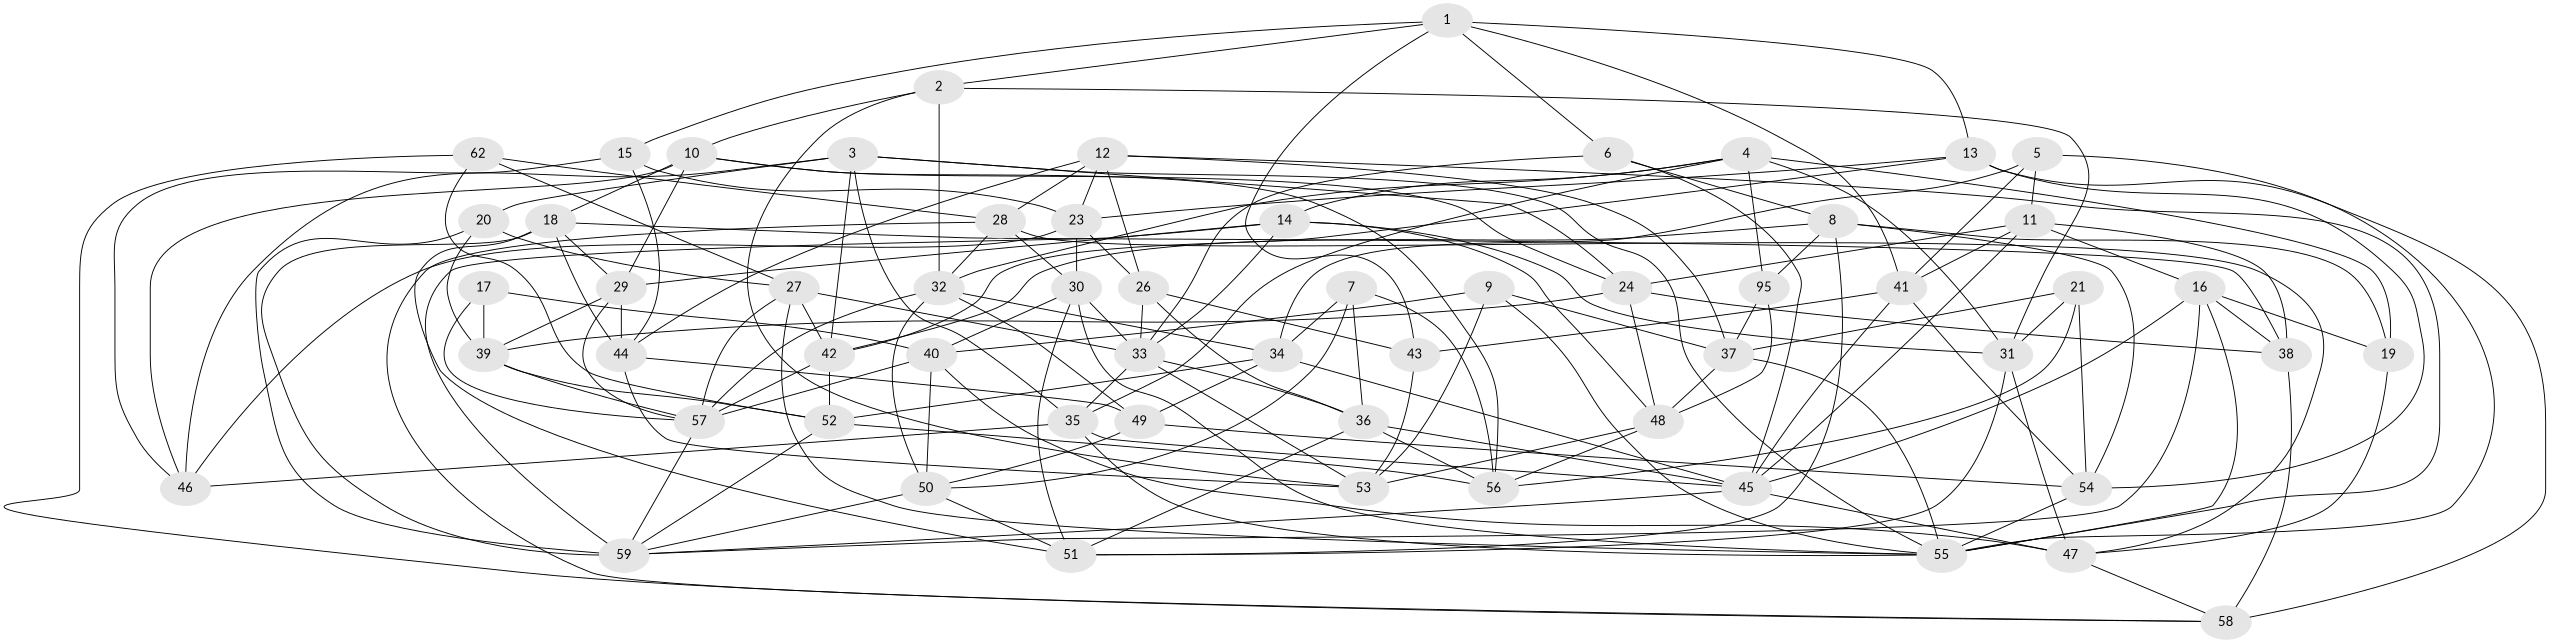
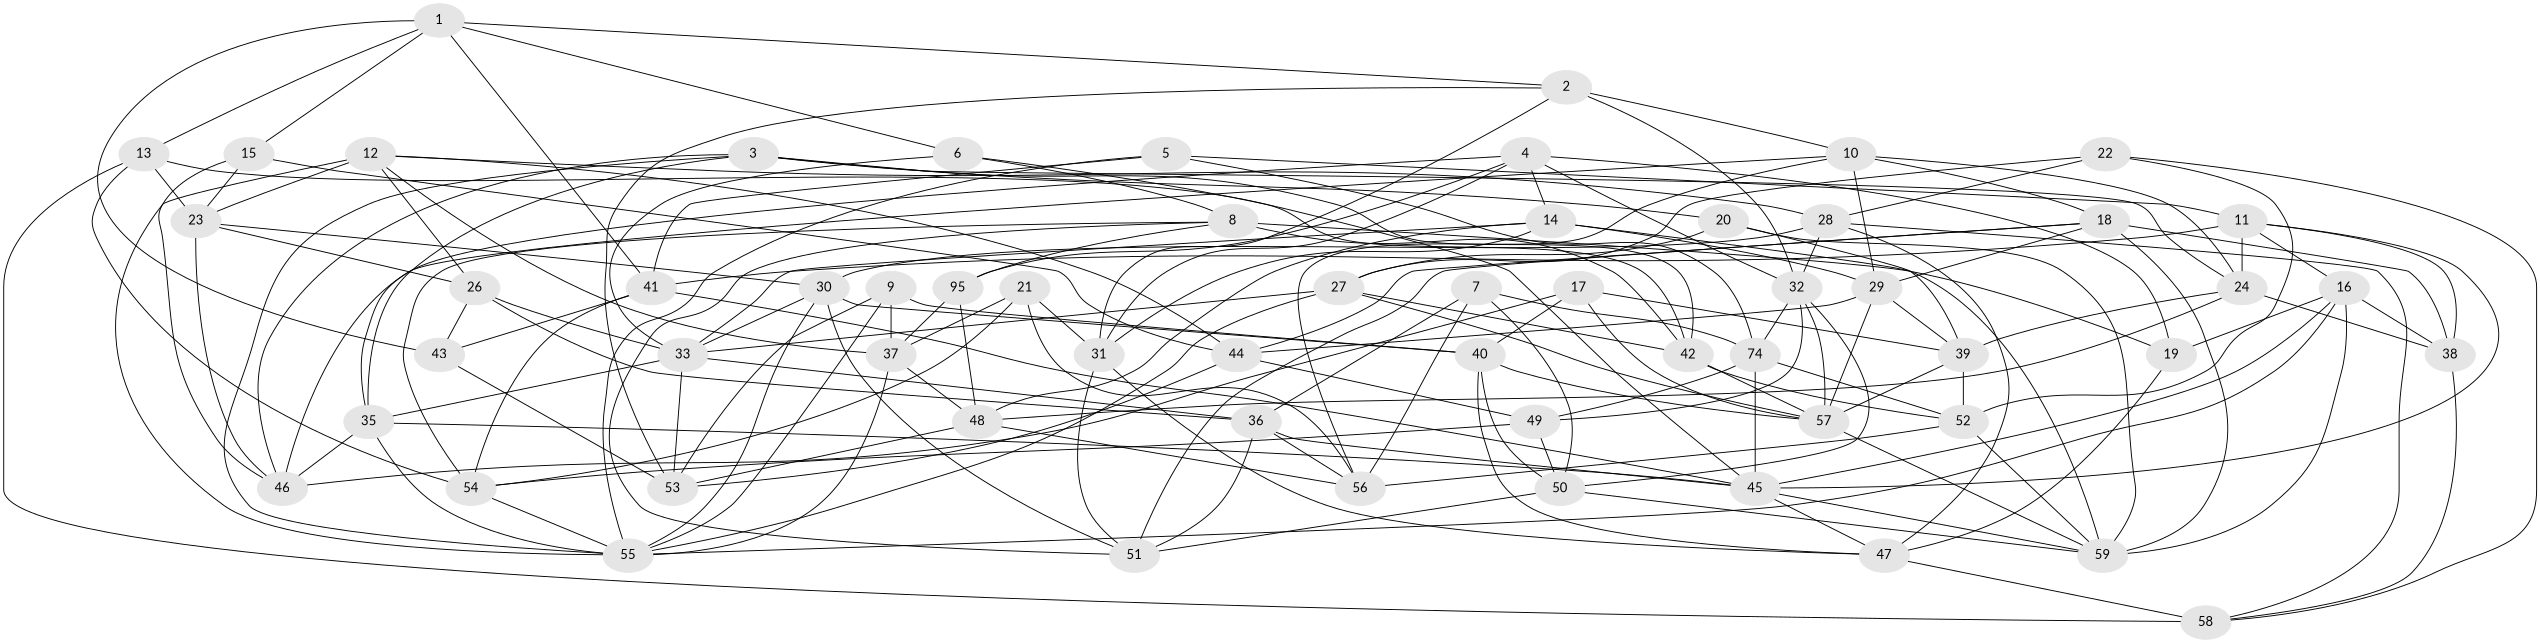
node "62": label "62" -> "22"
node "34": label "34" -> "74"
edge "17" -- "46": added
